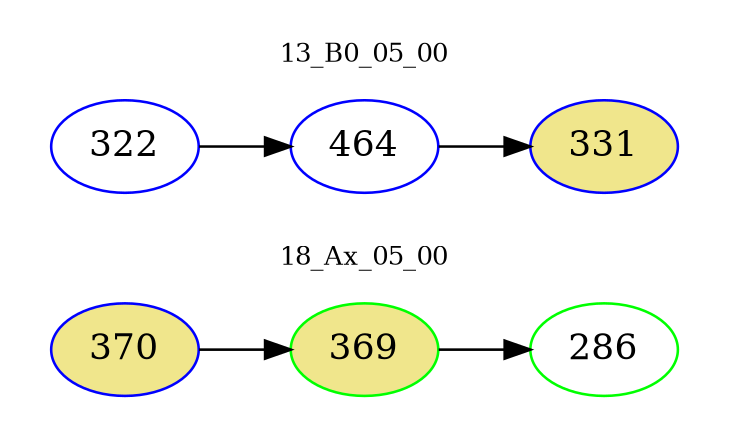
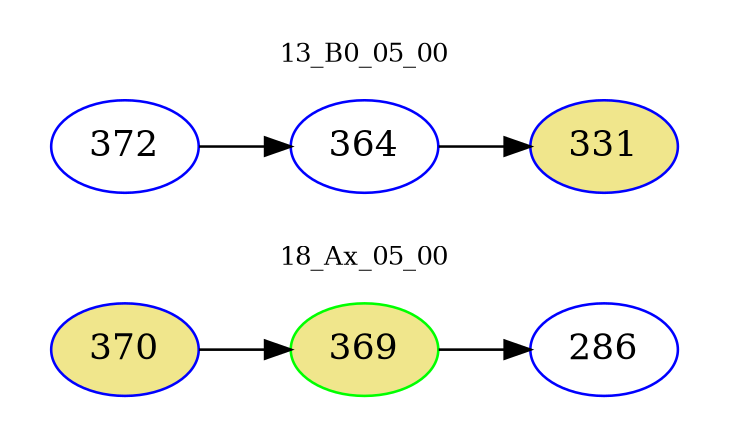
node "322": label "322" -> "372"
node "464": label "464" -> "364"
node "286": color green -> blue
